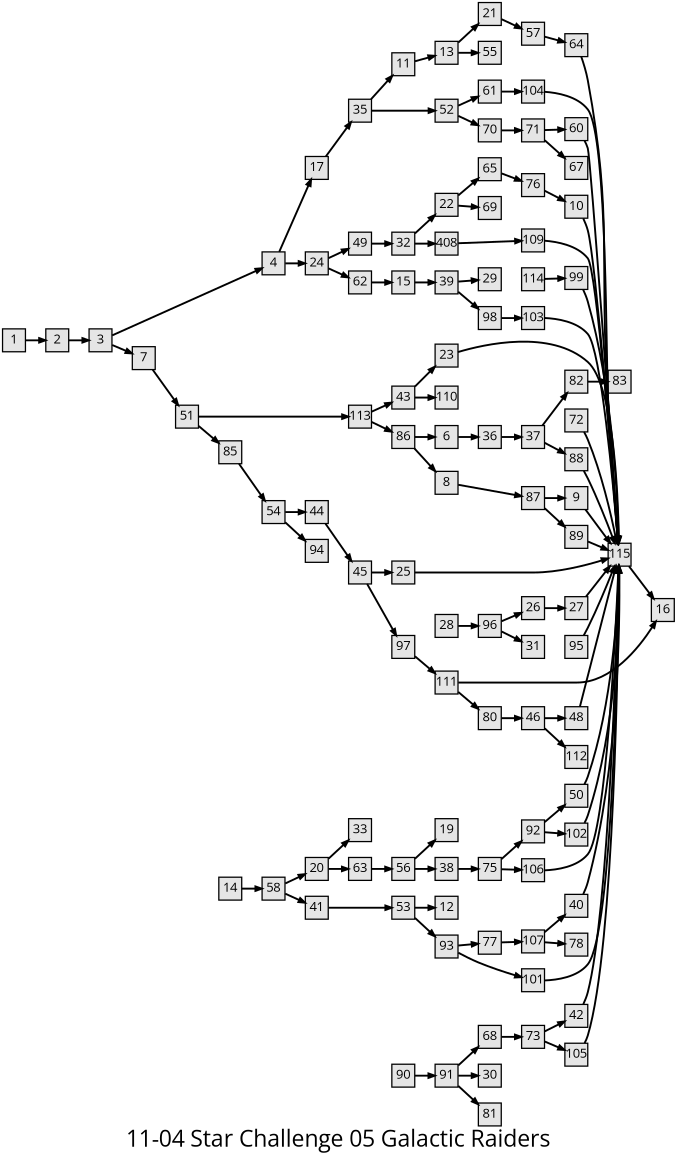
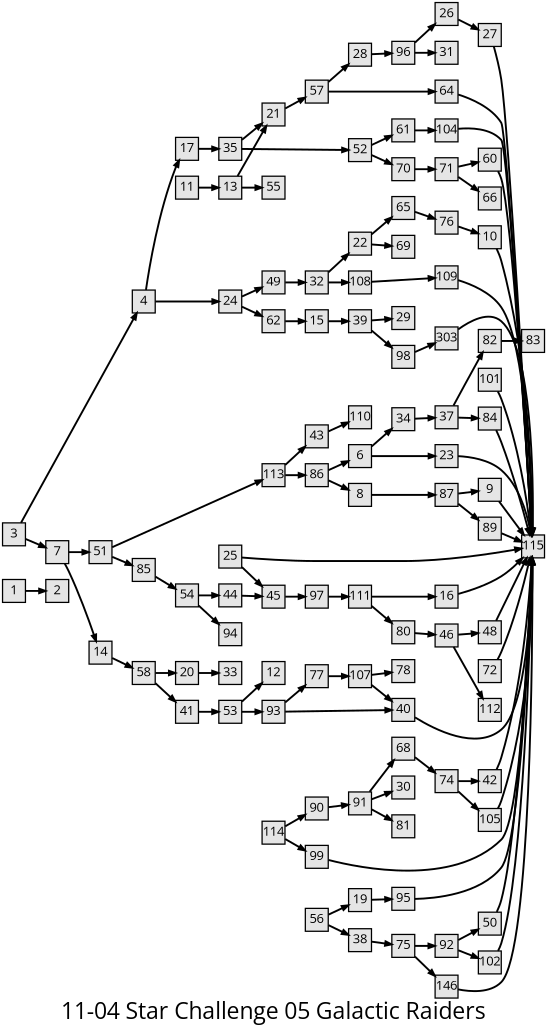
edge "57" -> "28": added
edge "35" -> "11": now "35" -> "21"
node "67": label "67" -> "66"
node "408": label "408" -> "108"
node "103": label "103" -> "303"
edge "2" -> "3": removed
edge "43" -> "23": now "6" -> "23"
node "36": label "36" -> "34"
node "88": label "88" -> "84"
edge "45" -> "25": reversed
edge "115" -> "16": reversed
edge "7" -> "14": added
edge "114" -> "90": added
node "63": removed
node "106": label "106" -> "146"
edge "19" -> "95": added
edge "93" -> "101": now "93" -> "40"
node "73": label "73" -> "74"
